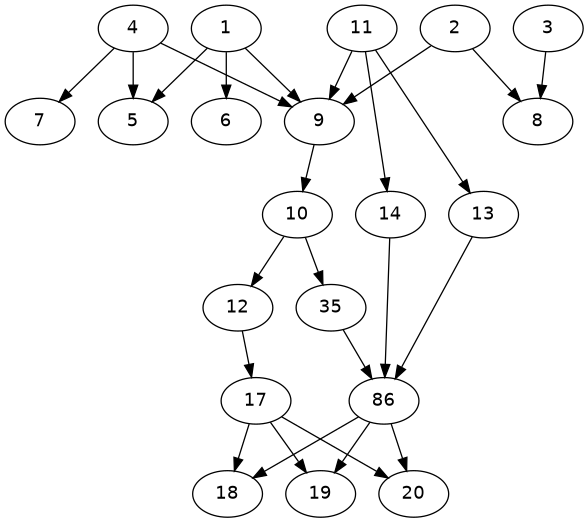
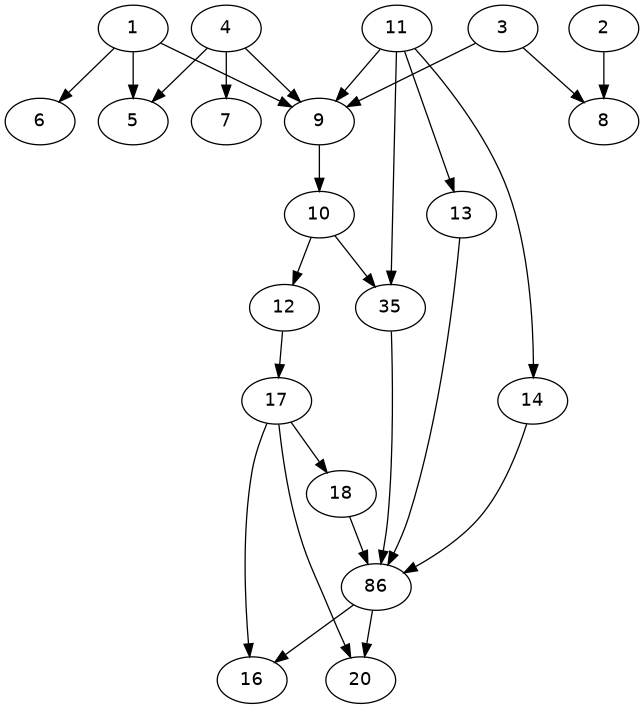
edge "2" -> "9": now "3" -> "9"
edge "11" -> "35": added
edge "86" -> "18": reversed
node "19": label "19" -> "16"
